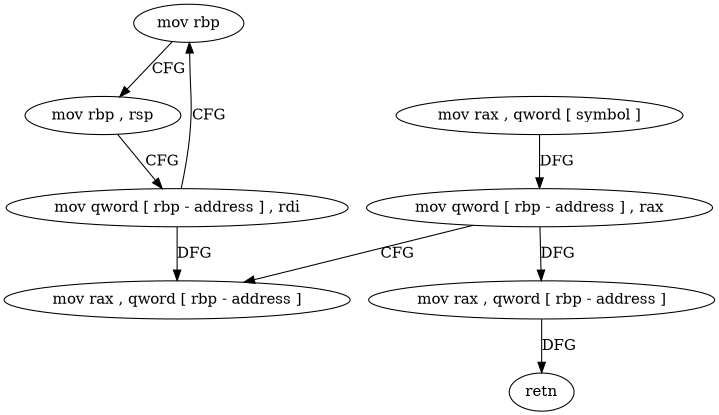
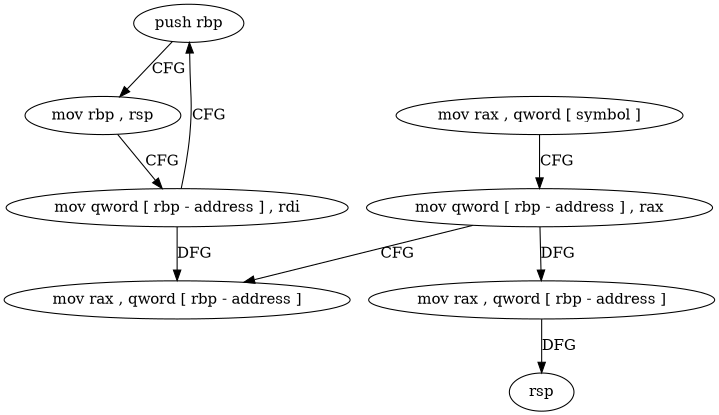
node "mov rbp": label "mov rbp" -> "push rbp"
edge "mov rax , qword [ symbol ]" -> "mov qword [ rbp - address ] , rax": label "DFG" -> "CFG"
node "retn": label "retn" -> "rsp"
